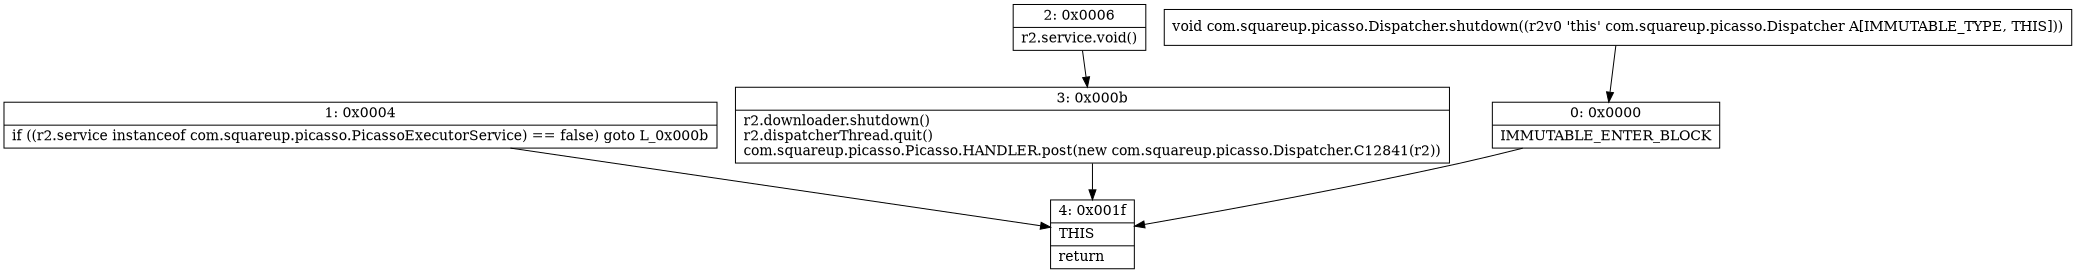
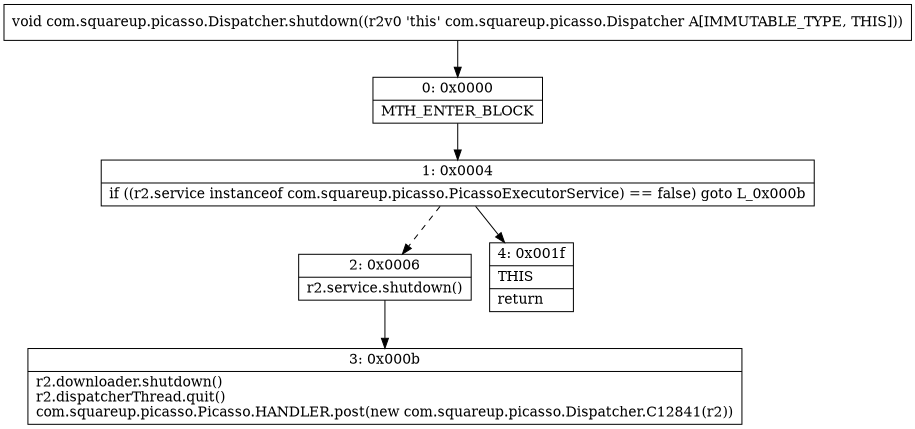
node "2: 0x0006": text "r2.service.void()" -> "r2.service.shutdown()"
node "0: 0x0000": text "IMMUTABLE_ENTER_BLOCK" -> "MTH_ENTER_BLOCK"
edge "3: 0x000b" -> "4: 0x001f": removed
edge "0: 0x0000" -> "4: 0x001f": now "0: 0x0000" -> "1: 0x0004"
edge "1: 0x0004" -> "2: 0x0006": added
